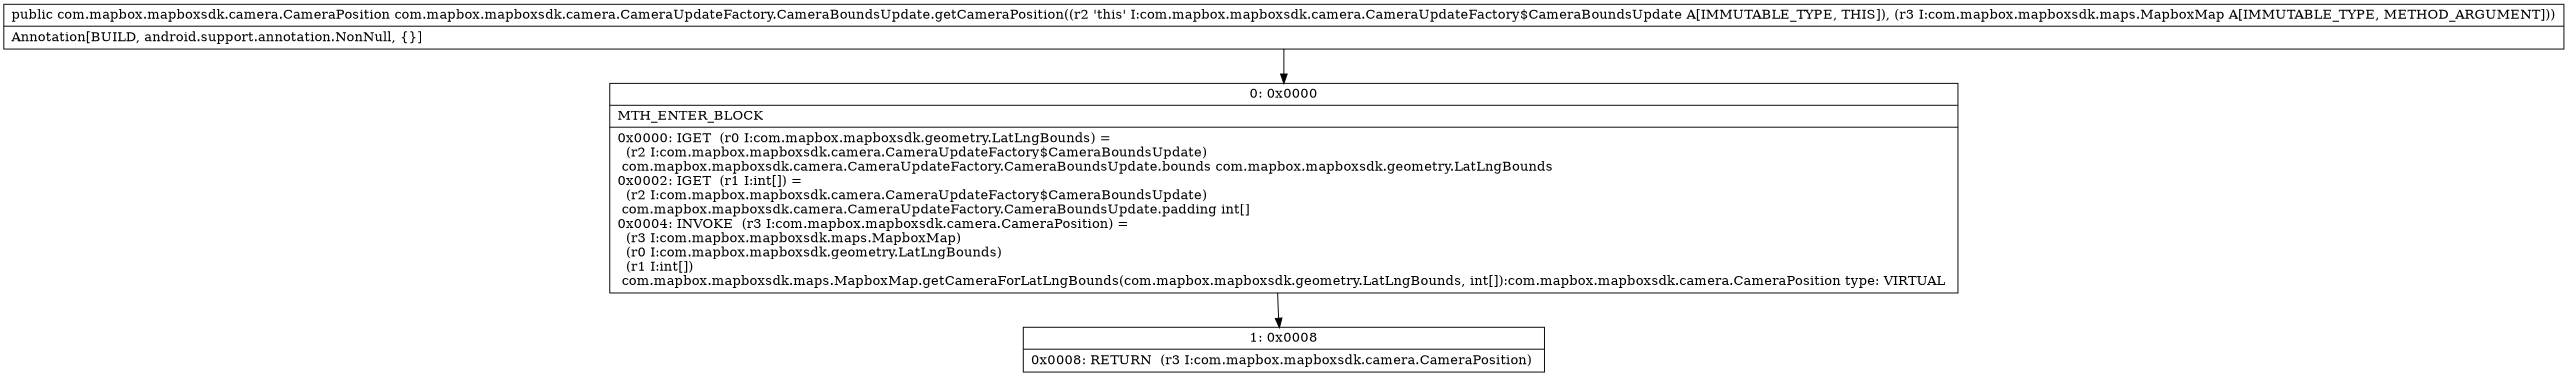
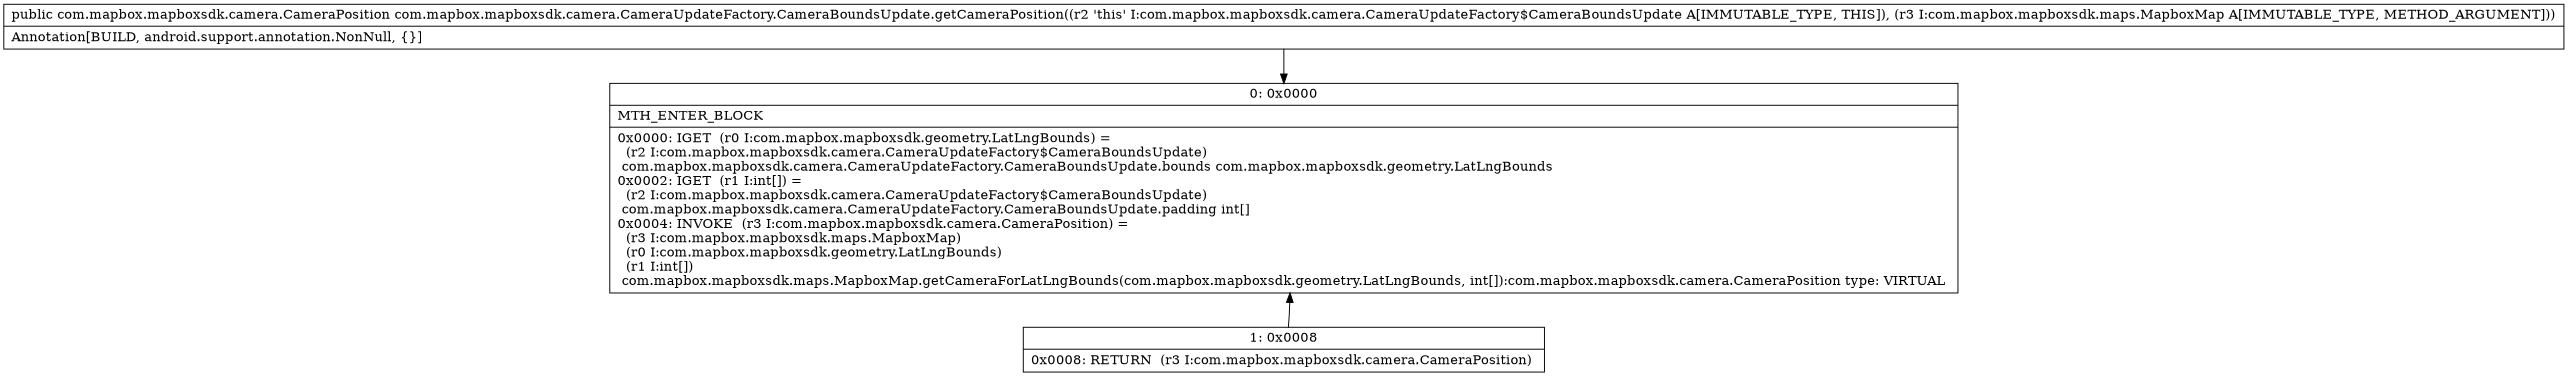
edge "0: 0x0000" -> "1: 0x0008": reversed
